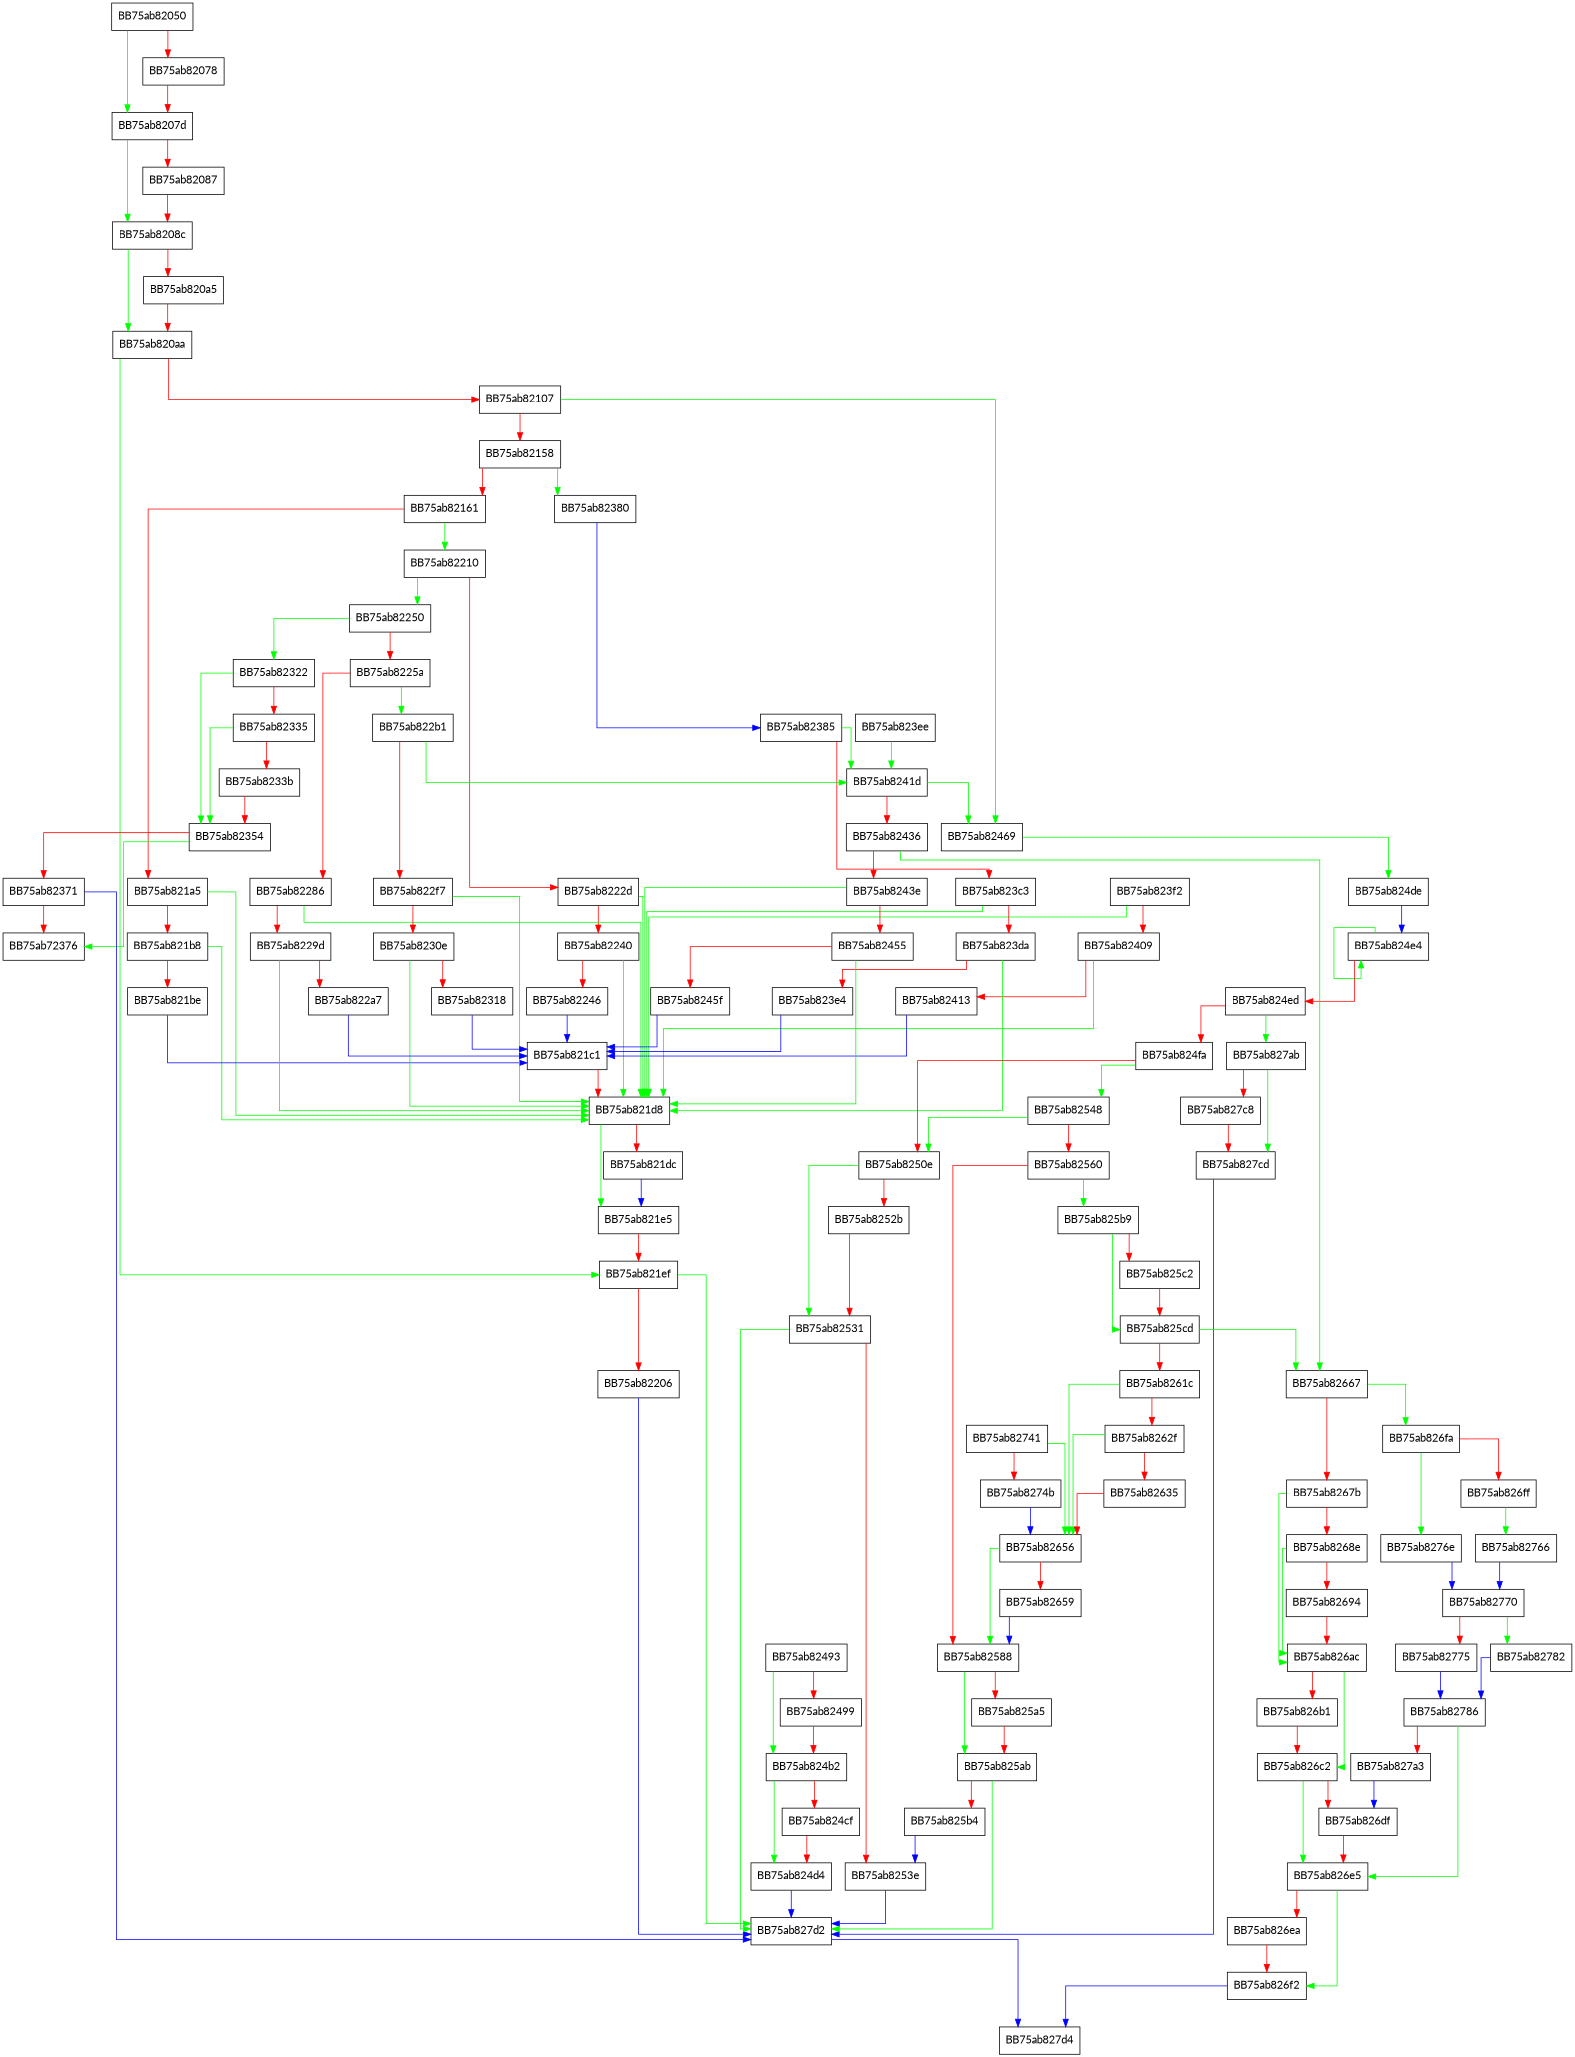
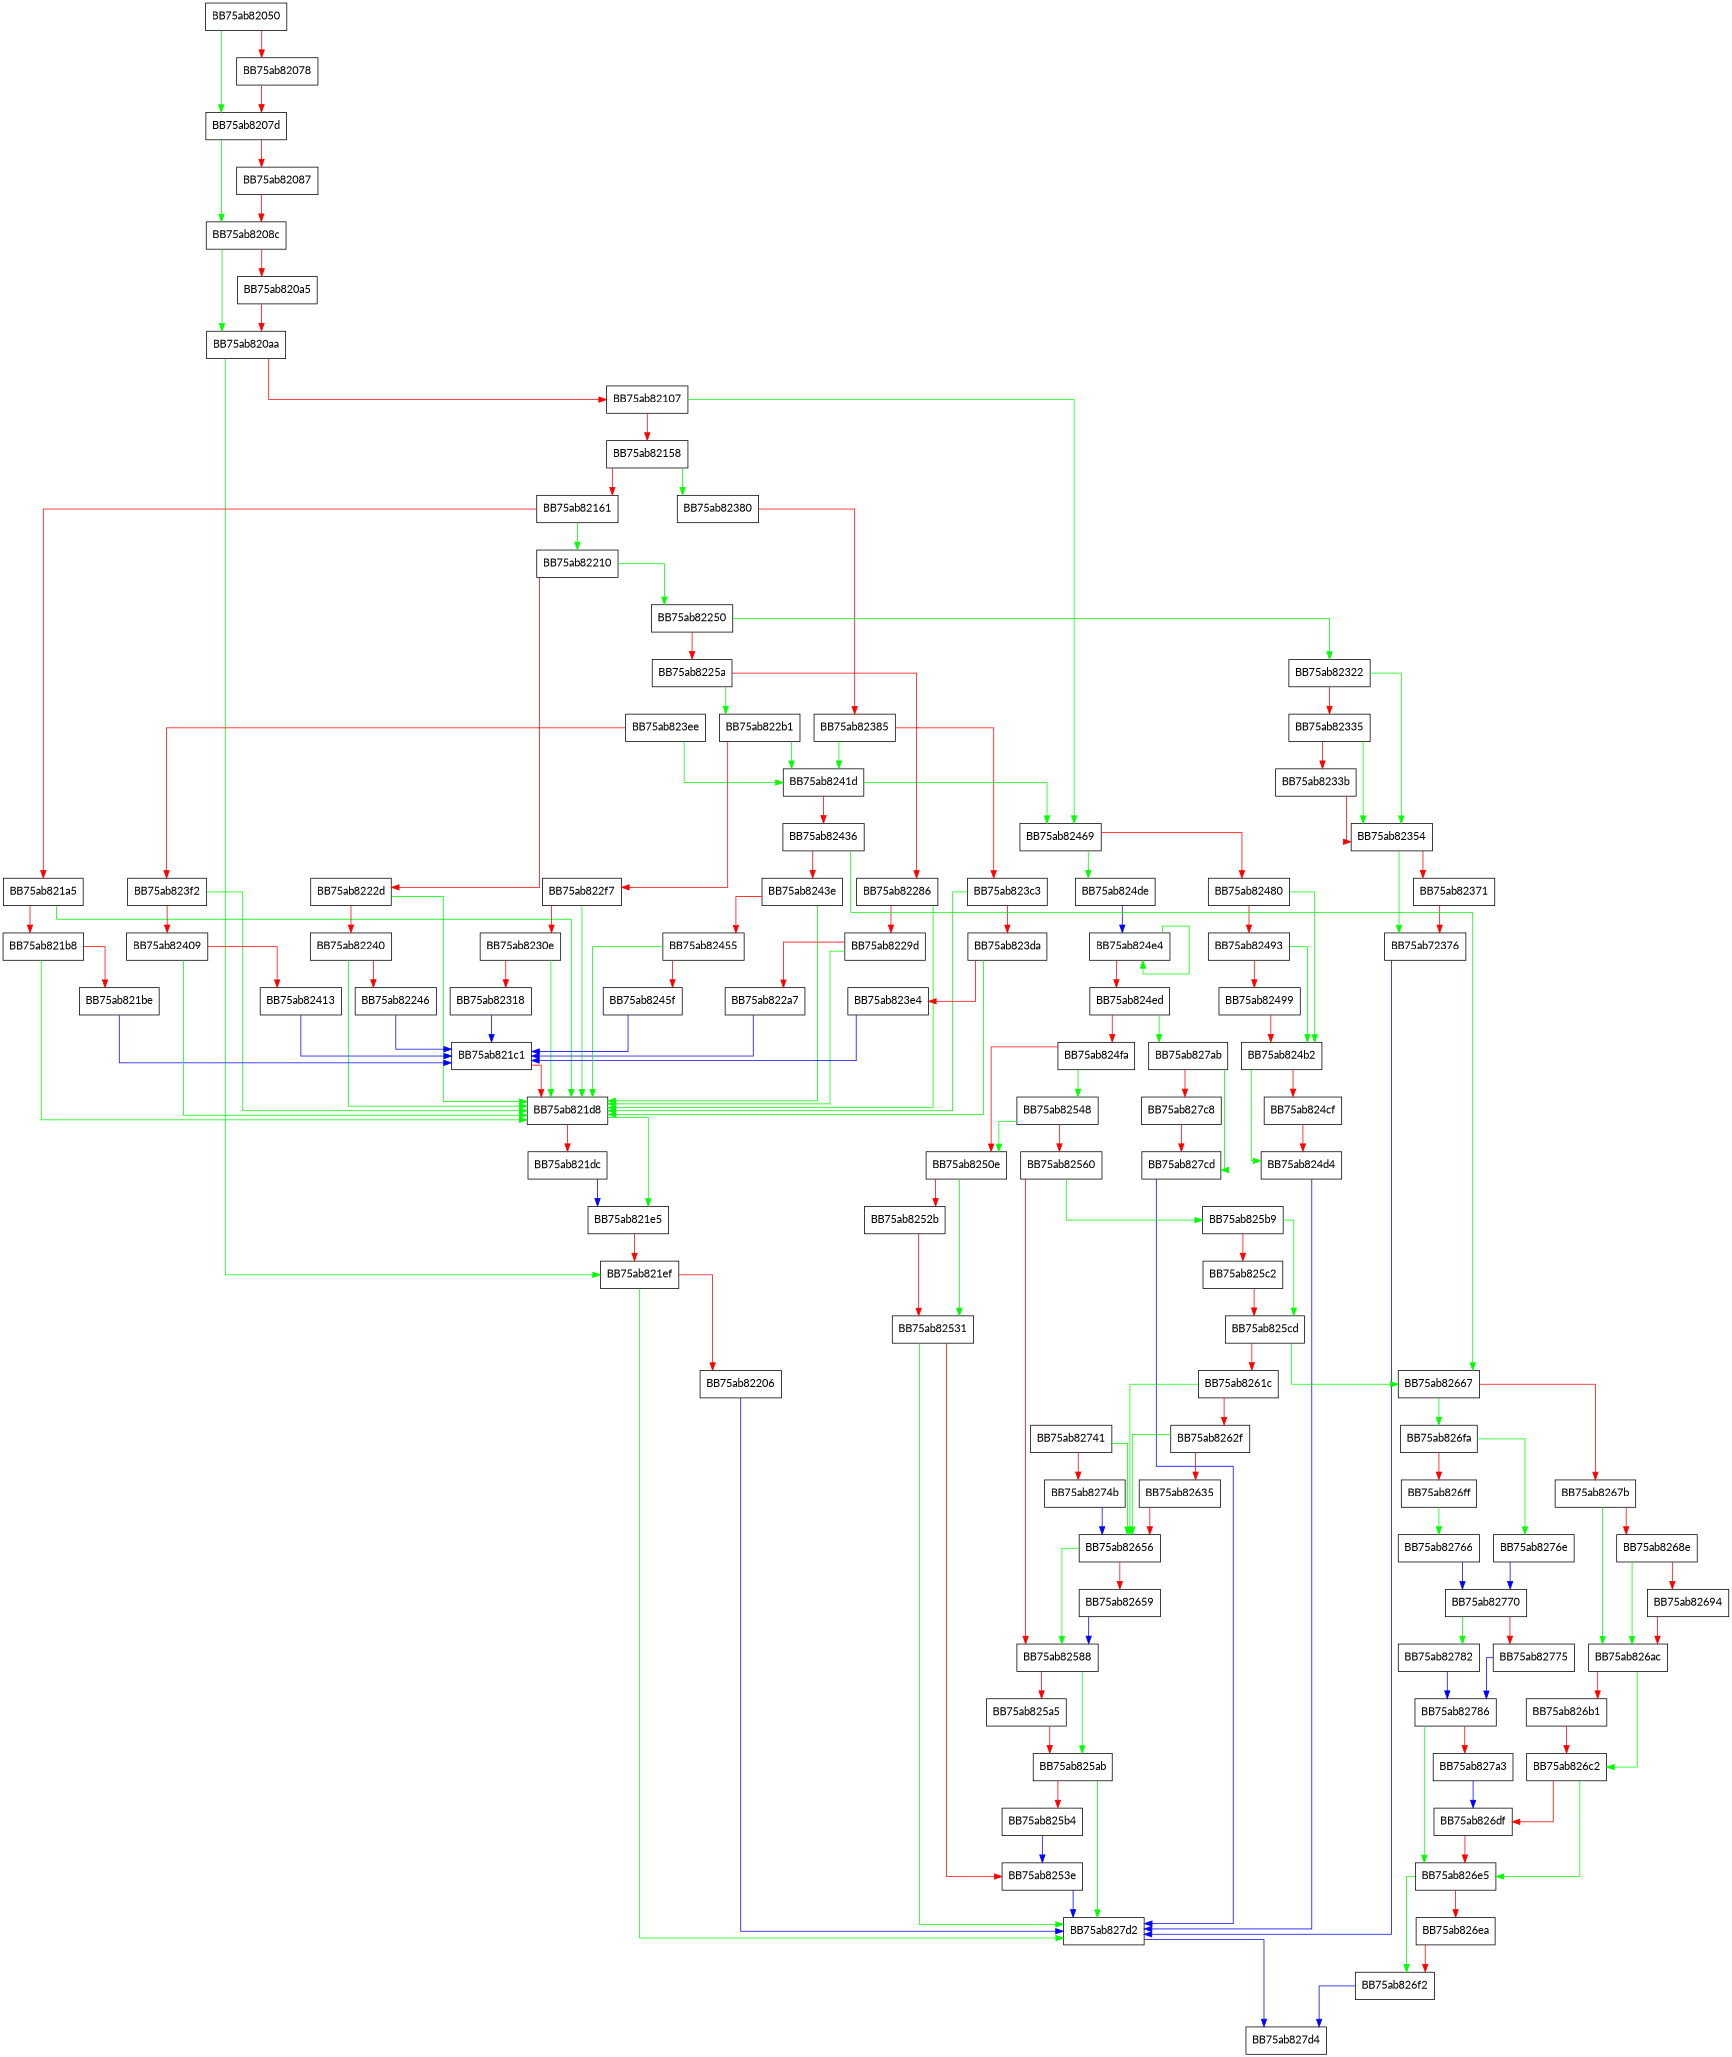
edge "BB75ab82380" -> "BB75ab82385": color blue -> red
edge "BB75ab823ee" -> "BB75ab823f2": added
node "BB75ab82480": added
edge "BB75ab82371" -> "BB75ab827d2": now "BB75ab72376" -> "BB75ab827d2"
